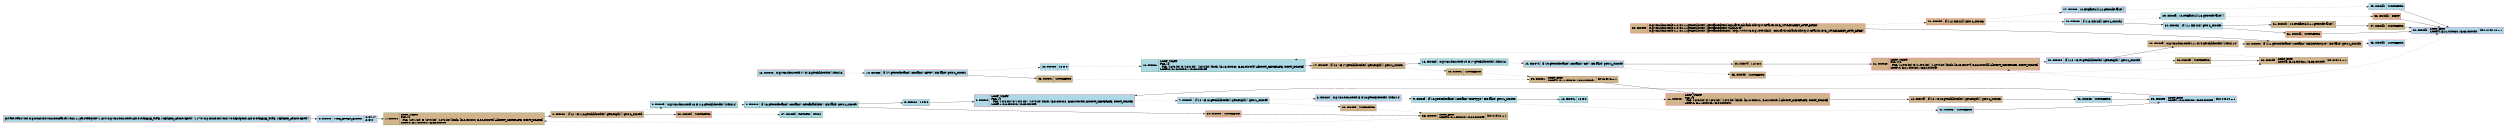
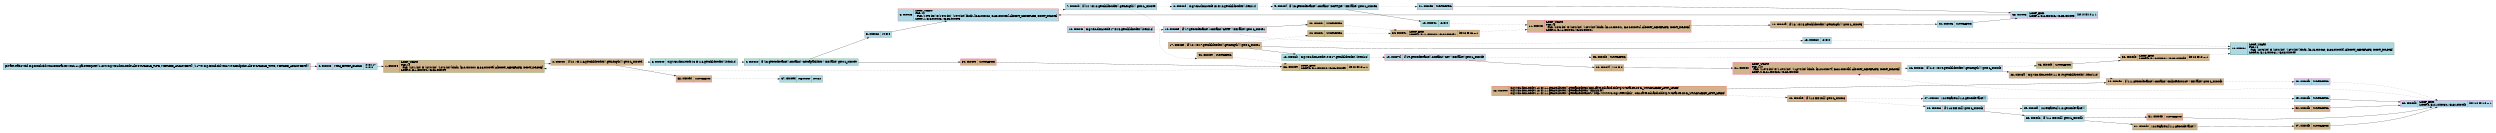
node "50: 0x00db": text "DONT" -> "SYNTHETIC"
edge "16: 0x0061" -> "17: 0x0069": reversed
edge "34: 0x00e1" -> "11: 0x0042": style solid -> dotted
